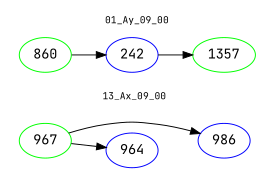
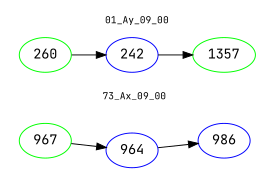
node "860": label "860" -> "260"
cluster "13_Ax_09_00": label "13_Ax_09_00" -> "73_Ax_09_00"
edge "967" -> "986": now "964" -> "986"
